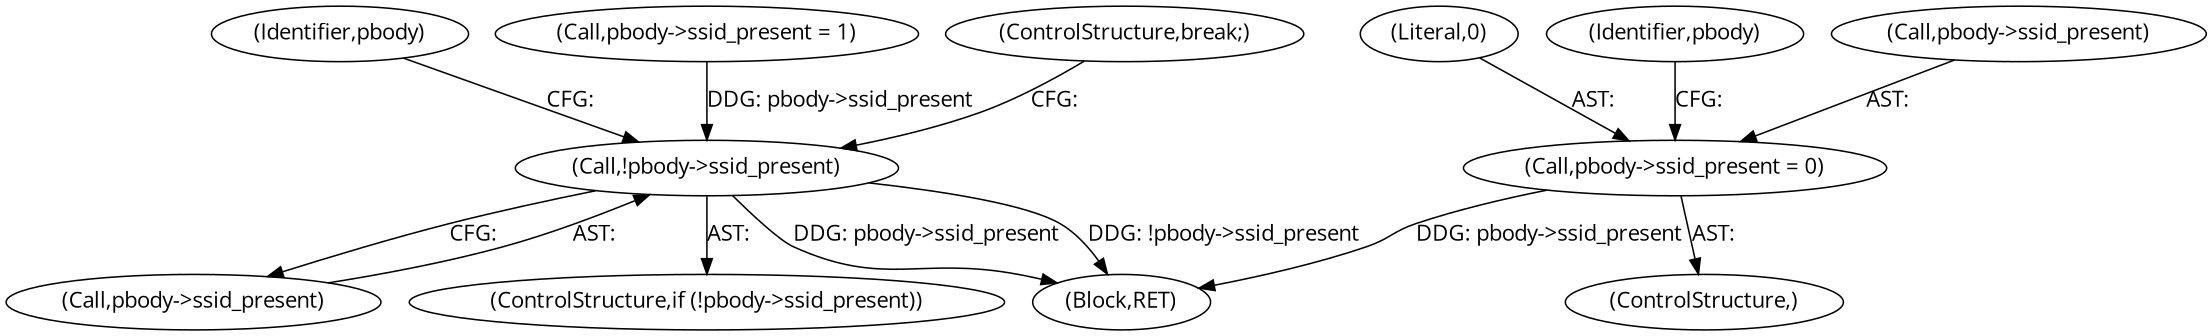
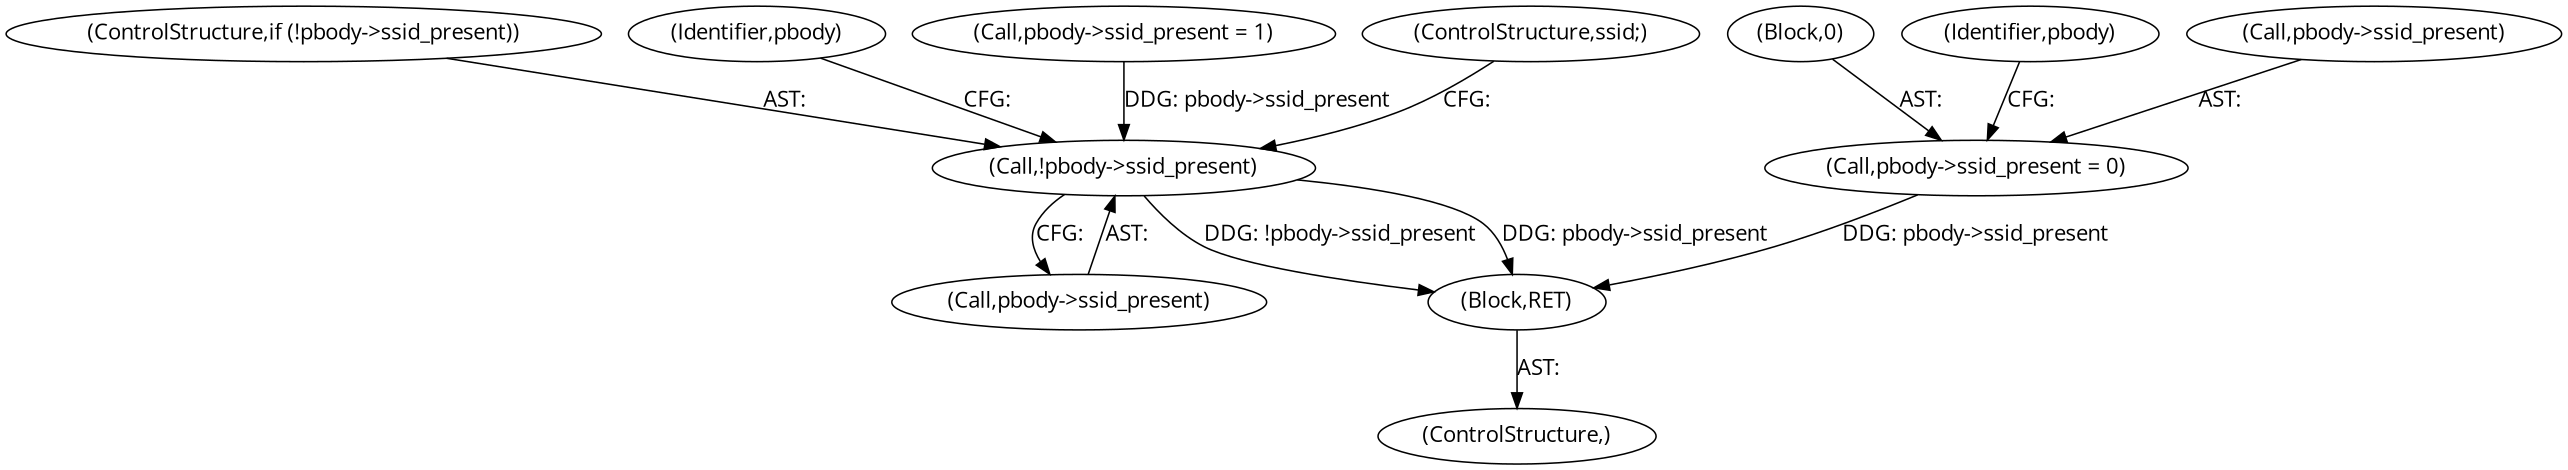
node "(ControlStructure,break;)": label "(ControlStructure,break;)" -> "(ControlStructure,ssid;)"
node "(Literal,0)": label "(Literal,0)" -> "(Block,0)"
edge "(Call,!pbody->ssid_present)" -> "(ControlStructure,if (!pbody->ssid_present))": reversed
edge "(Call,pbody->ssid_present = 0)" -> "(ControlStructure,)": now "(Block,RET)" -> "(ControlStructure,)"
